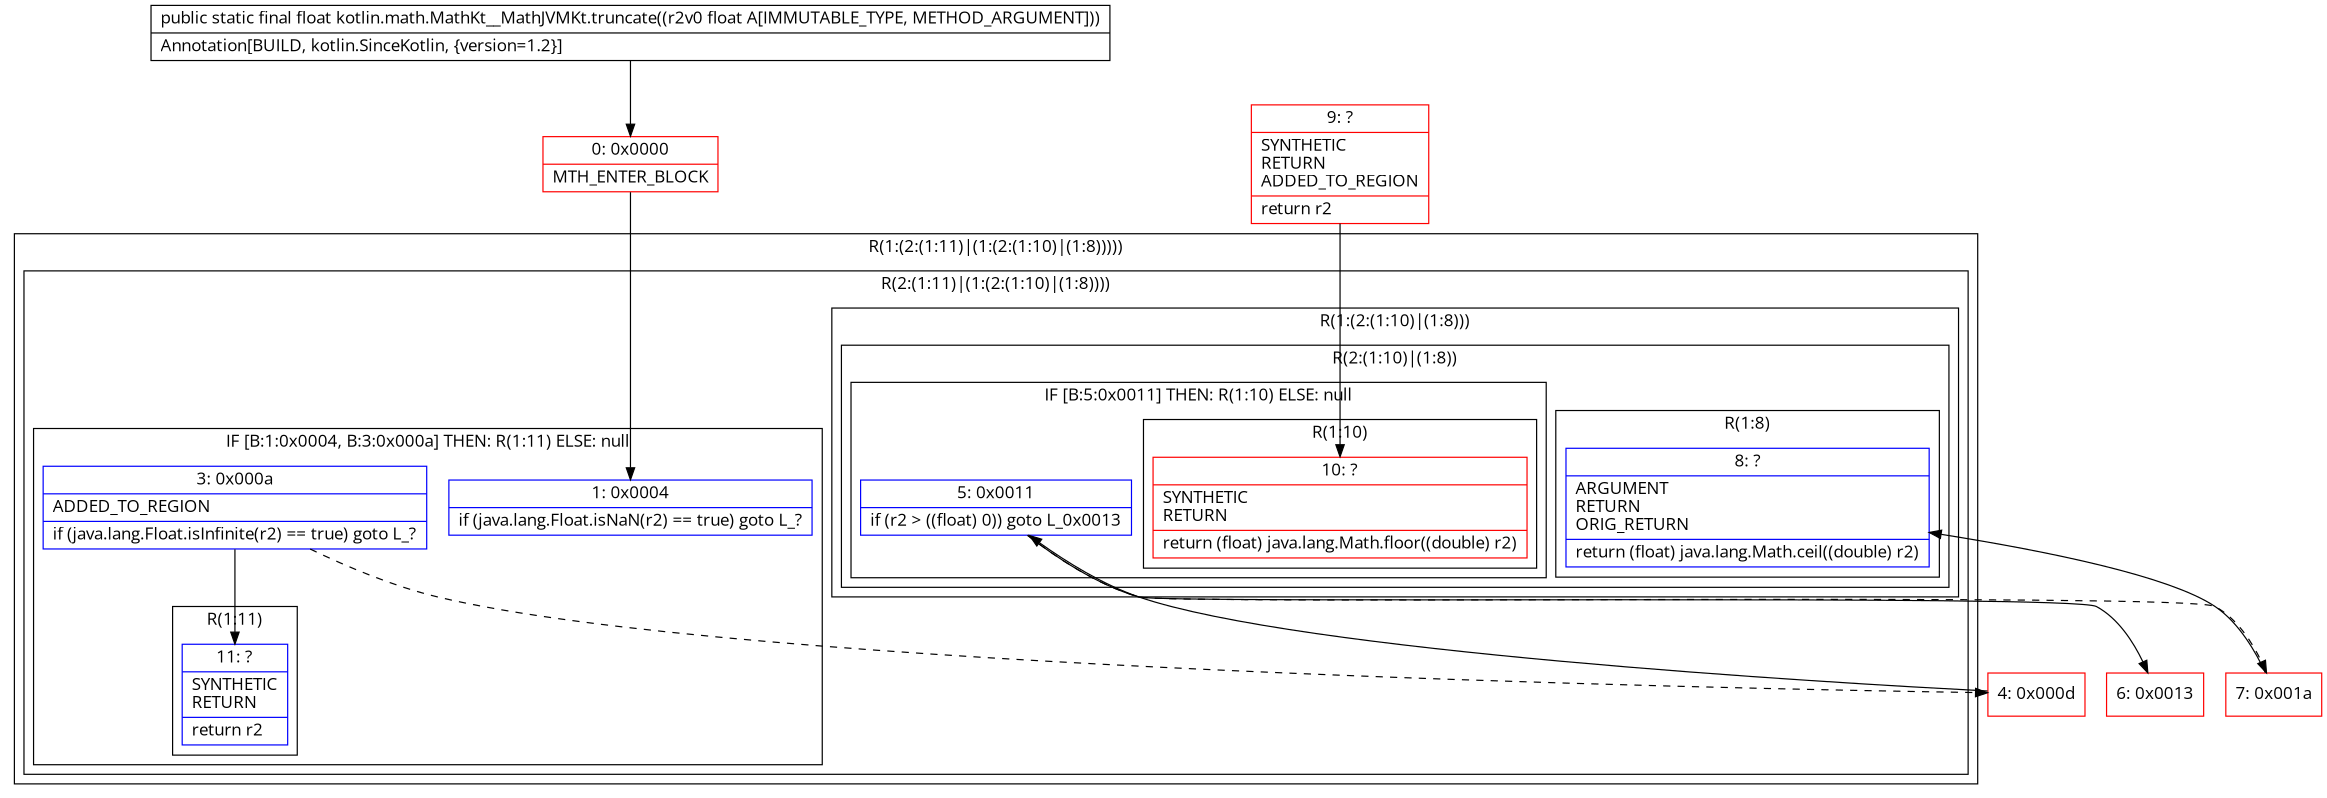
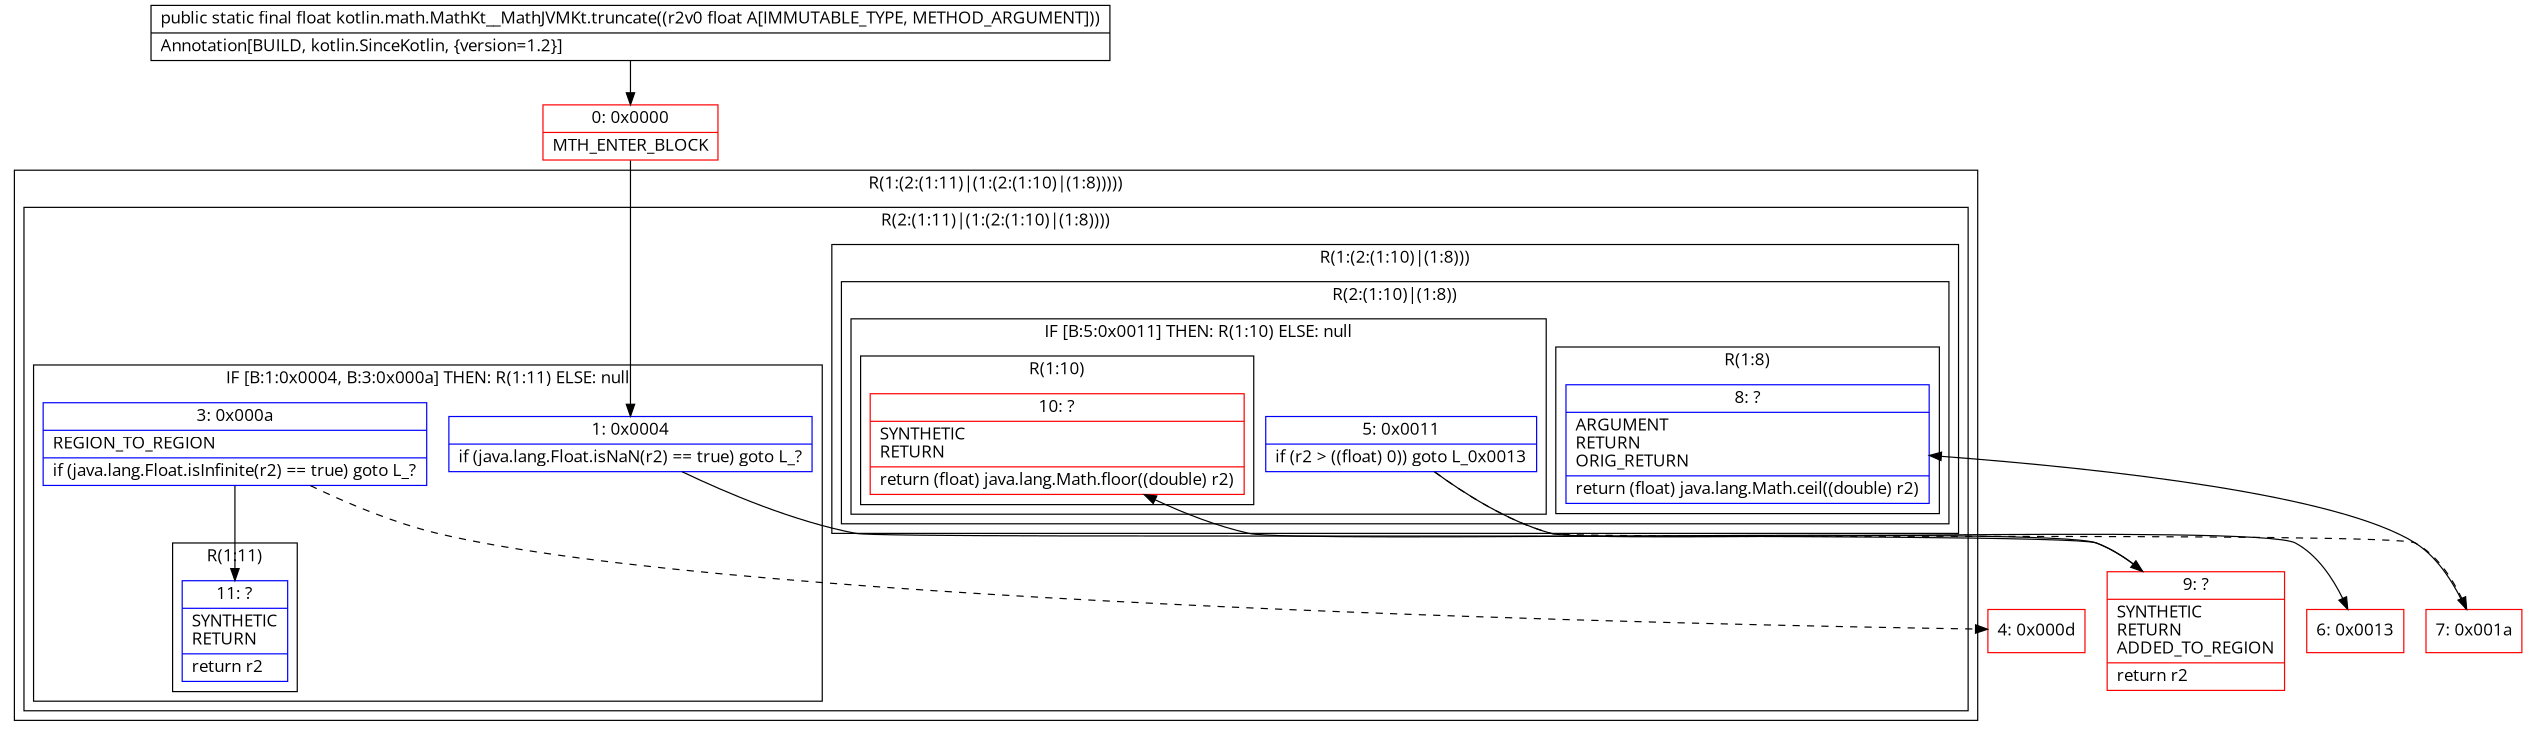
node "3: 0x000a": text "ADDED_TO_REGION" -> "REGION_TO_REGION"
edge "1: 0x0004" -> "9: ?": added
edge "4: 0x000d" -> "5: 0x0011": removed
